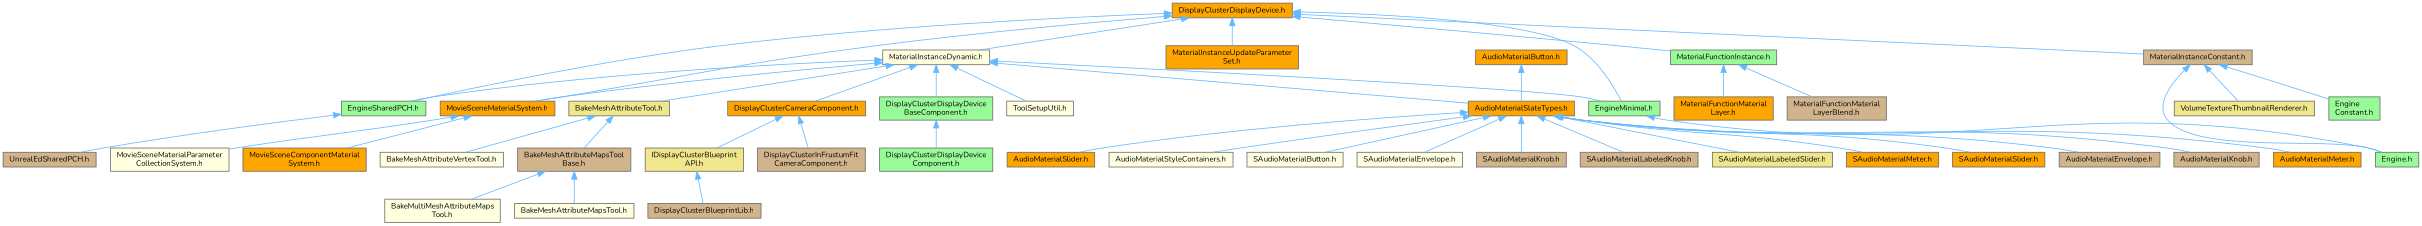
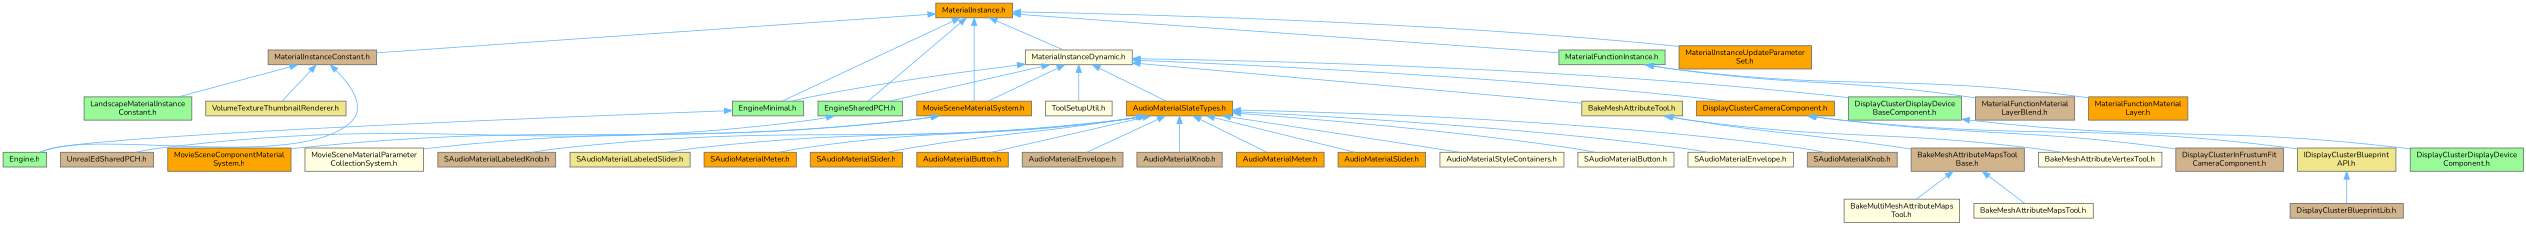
node "DisplayClusterDisplayDevice.h": label "DisplayClusterDisplayDevice.h" -> "MaterialInstance.h"
edge "AudioMaterialSlateTypes.h" -> "AudioMaterialButton.h": reversed
node "Engine Constant.h": label "Engine Constant.h" -> "LandscapeMaterialInstance Constant.h"
